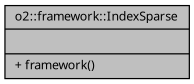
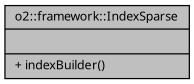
node "o2::framework::IndexSparse": text "+ framework()" -> "+ indexBuilder()"
